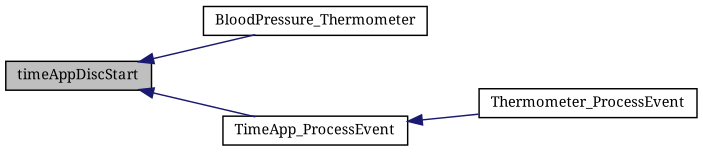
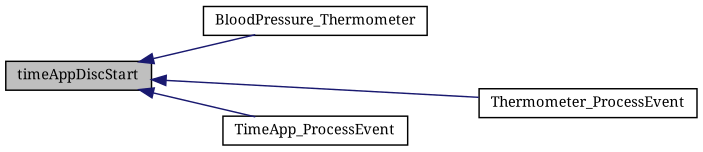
edge "Thermometer_ProcessEvent" -> "TimeApp_ProcessEvent": now "Thermometer_ProcessEvent" -> "timeAppDiscStart"
